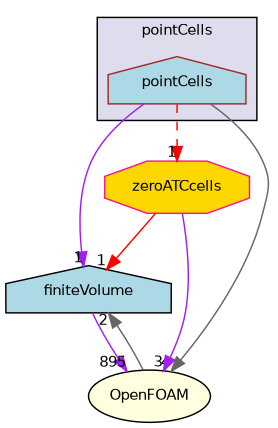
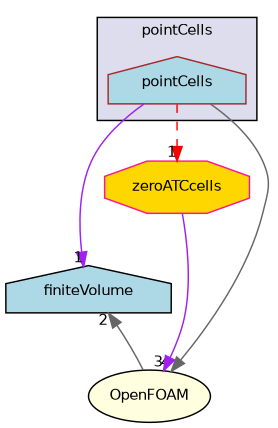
edge "zeroATCcells" -> "finiteVolume": removed
edge "finiteVolume" -> "OpenFOAM": removed
